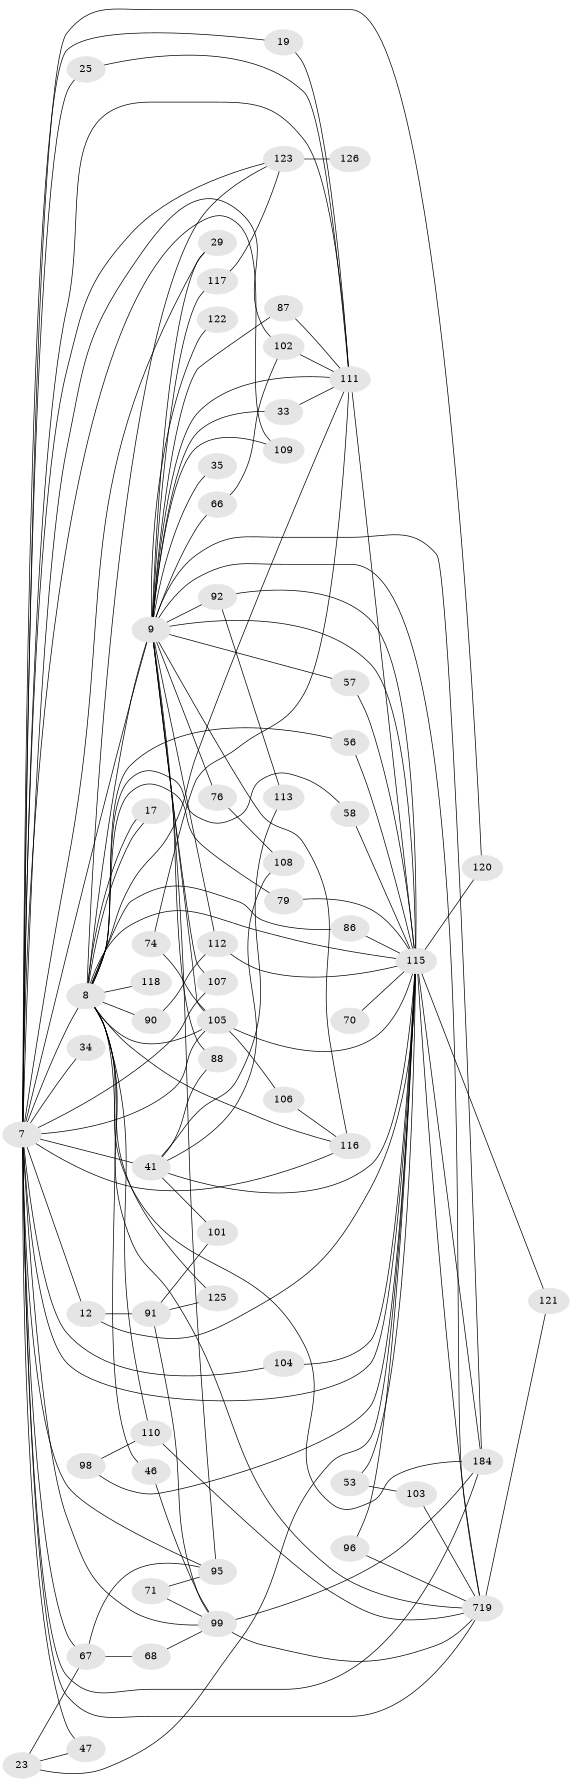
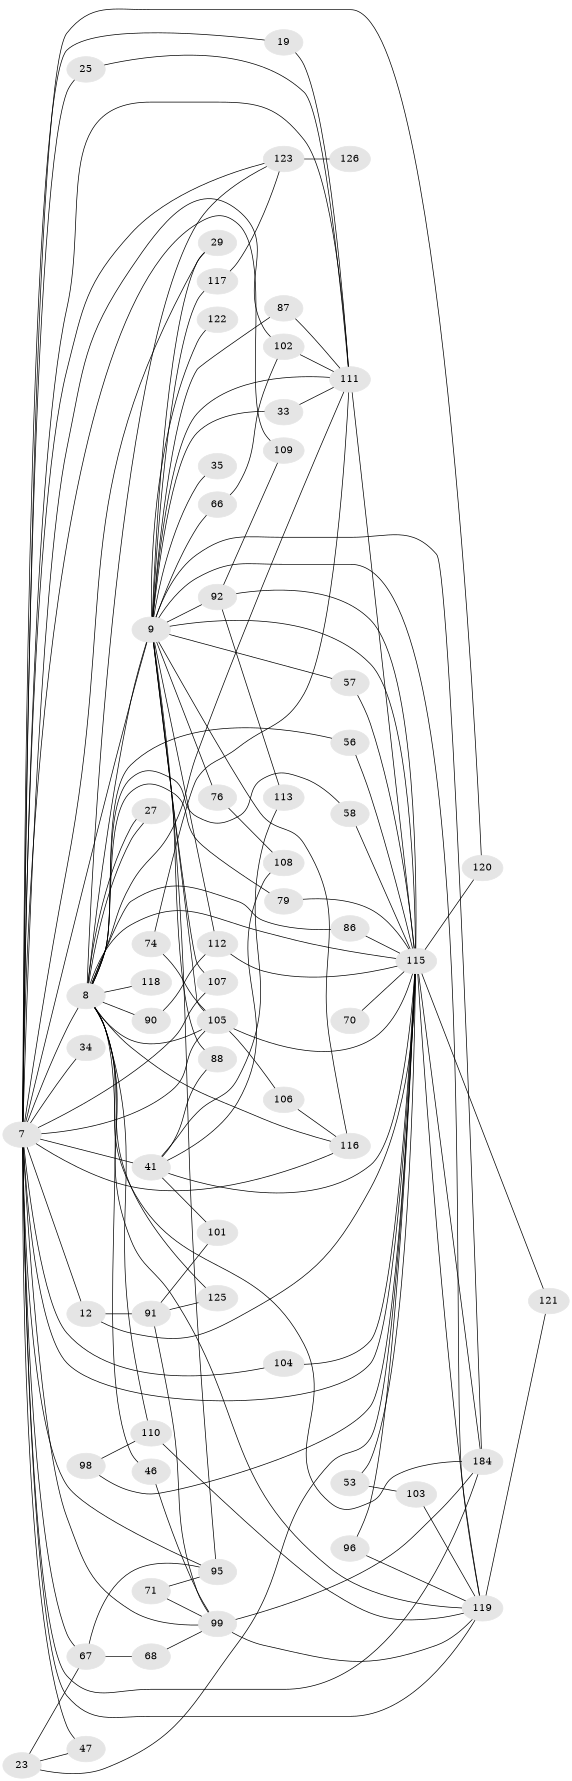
edge "109" -- "9": now "109" -- "92"
node "17": label "17" -> "27"
node "719": label "719" -> "119"
